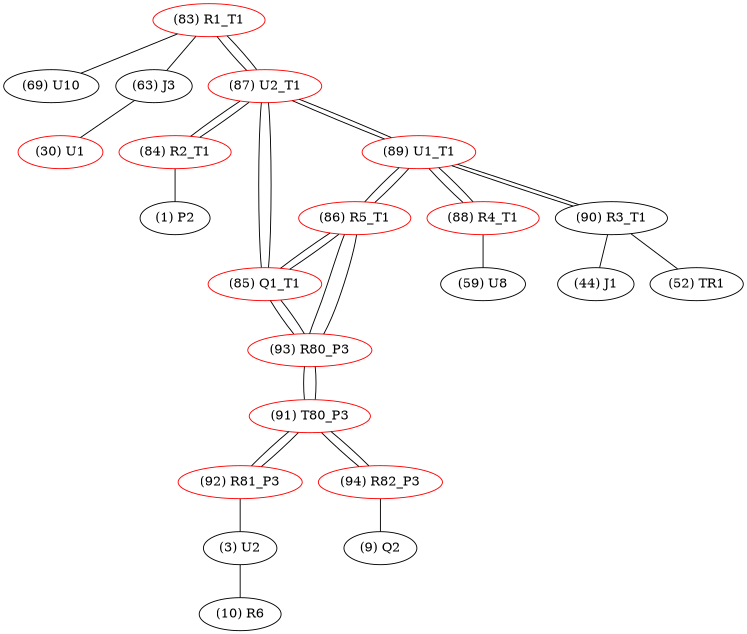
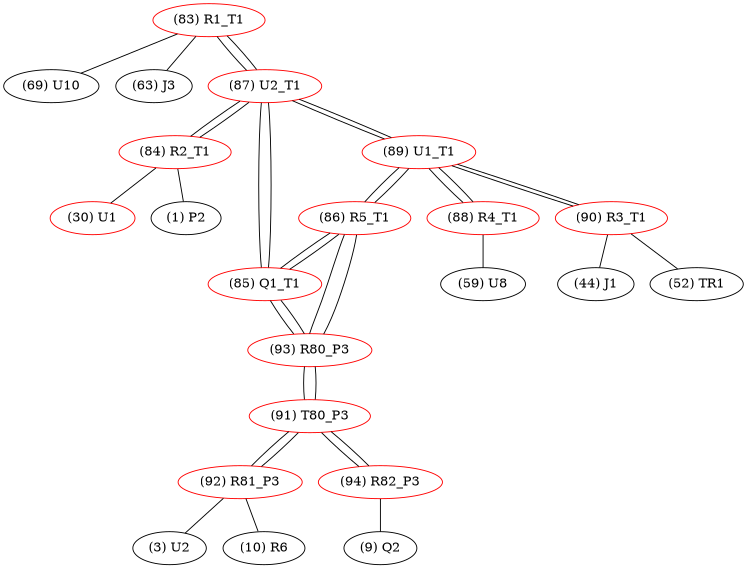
edge "(63) J3" -- "(30) U1": now "(84) R2_T1" -- "(30) U1"
node "(90) R3_T1": color black -> red
edge "(3) U2" -- "(10) R6": now "(92) R81_P3" -- "(10) R6"
